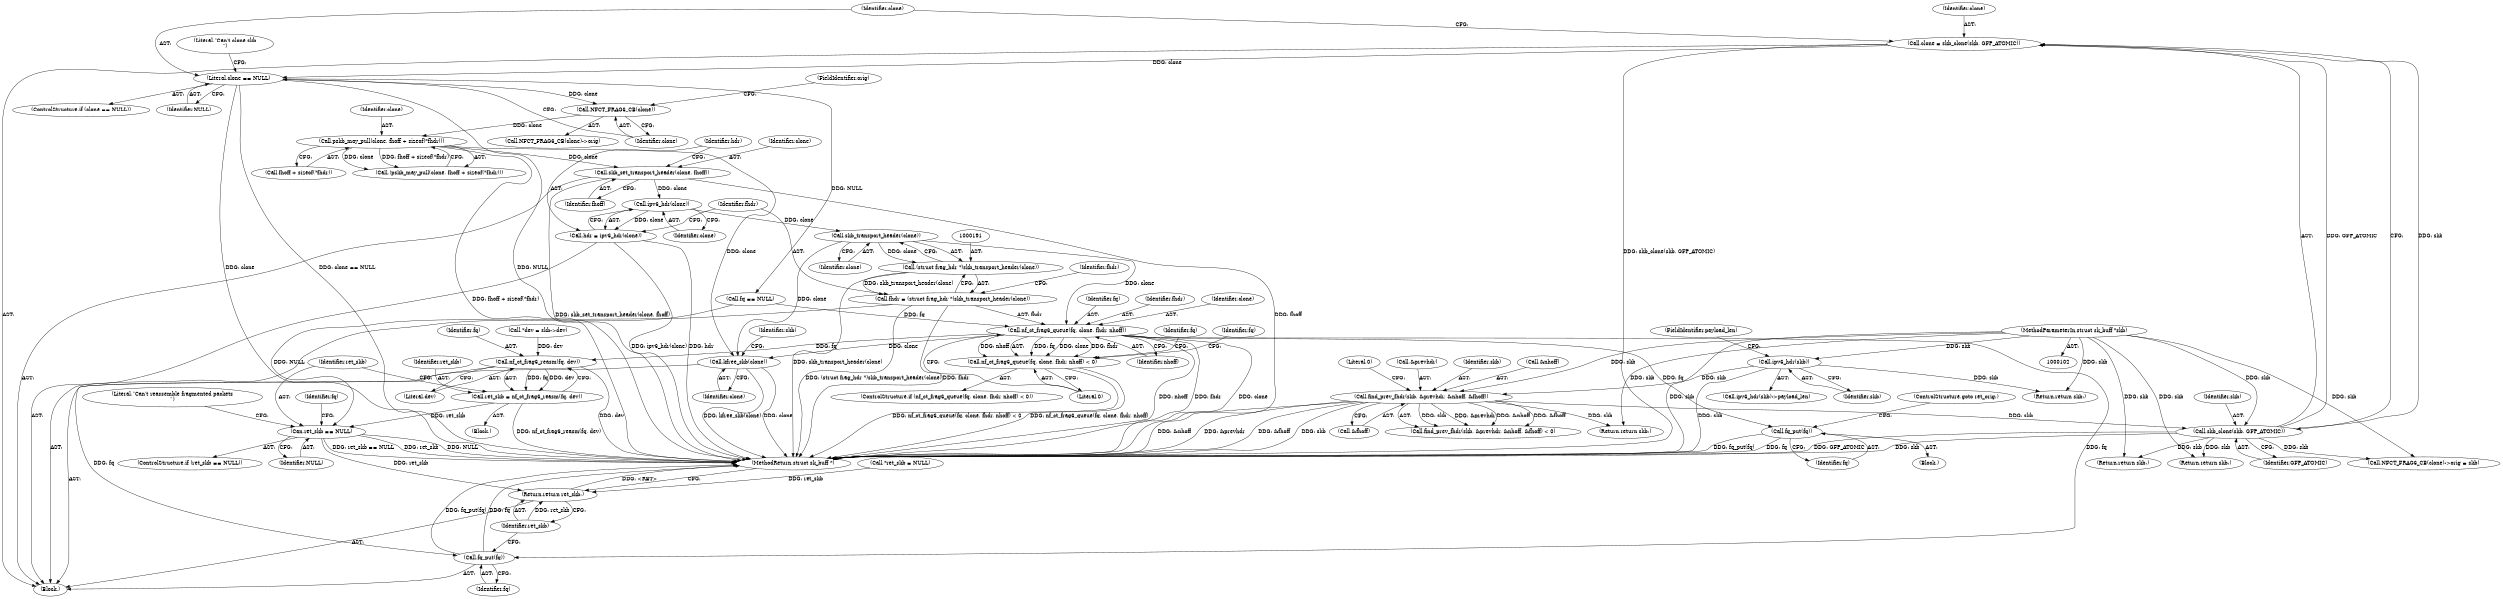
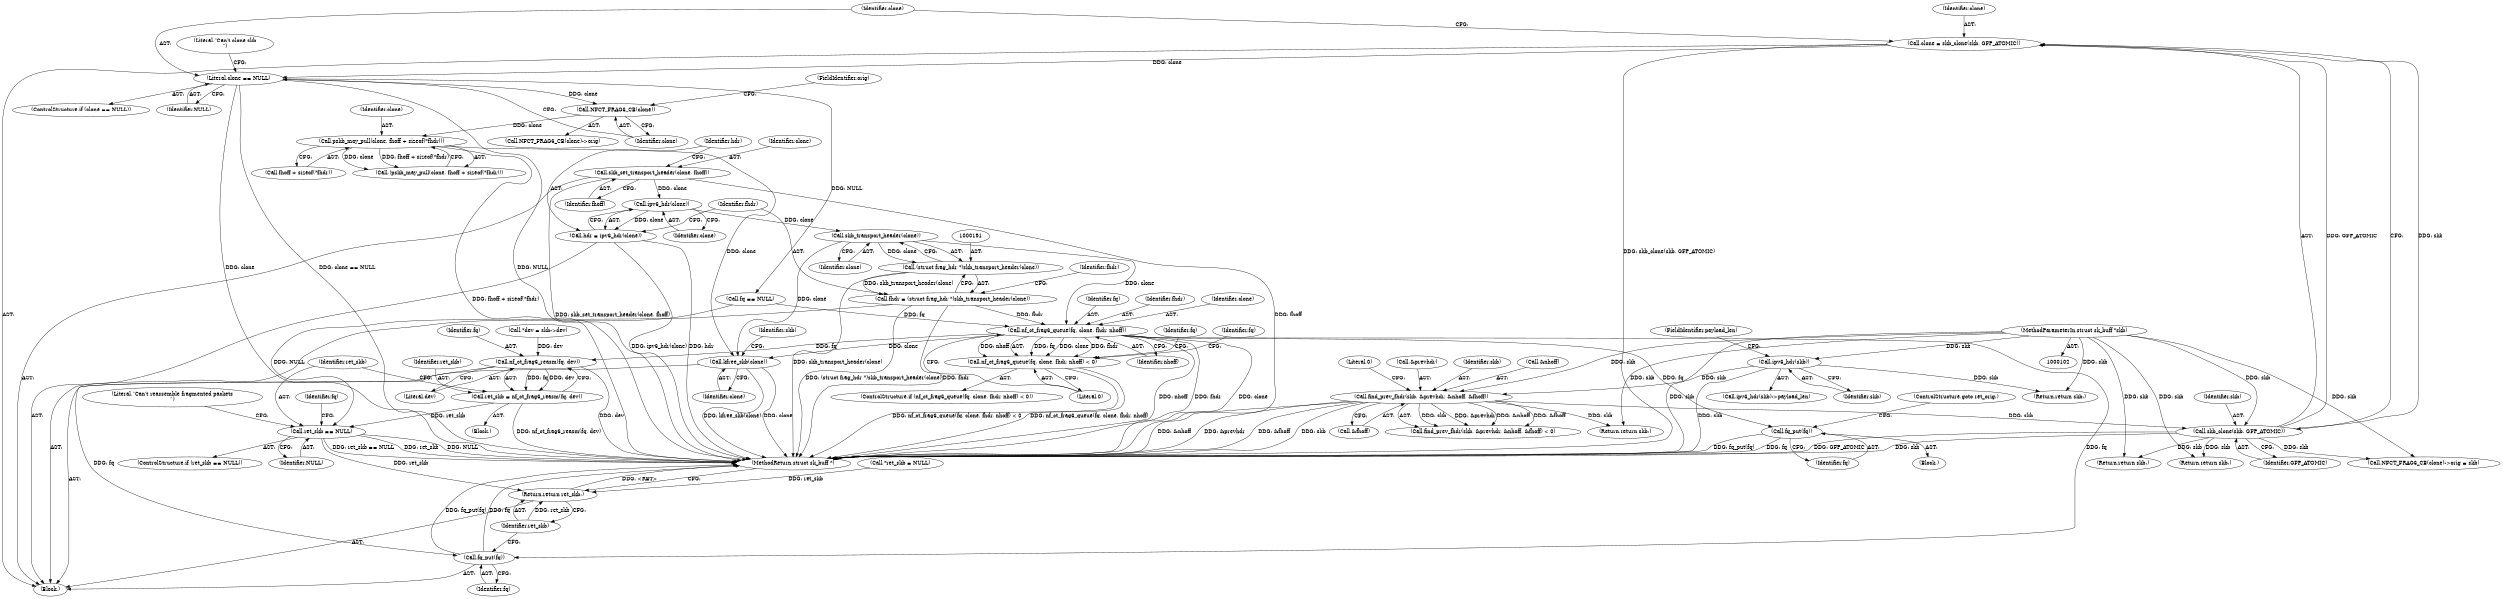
edge "(Call,pskb_may_pull(clone, fhoff + sizeof(*fhdr)))" -> "(Call,skb_set_transport_header(clone, fhoff))": removed, label "DDG: clone"
edge "(Call,fhdr = (struct frag_hdr *)skb_transport_header(clone))" -> "(Call,nf_ct_frag6_queue(fq, clone, fhdr, nhoff))": label "AST: fhdr" -> "DDG: fhdr"
node "(Can,ret_skb == NULL)": label "(Can,ret_skb == NULL)" -> "(Call,ret_skb == NULL)"
